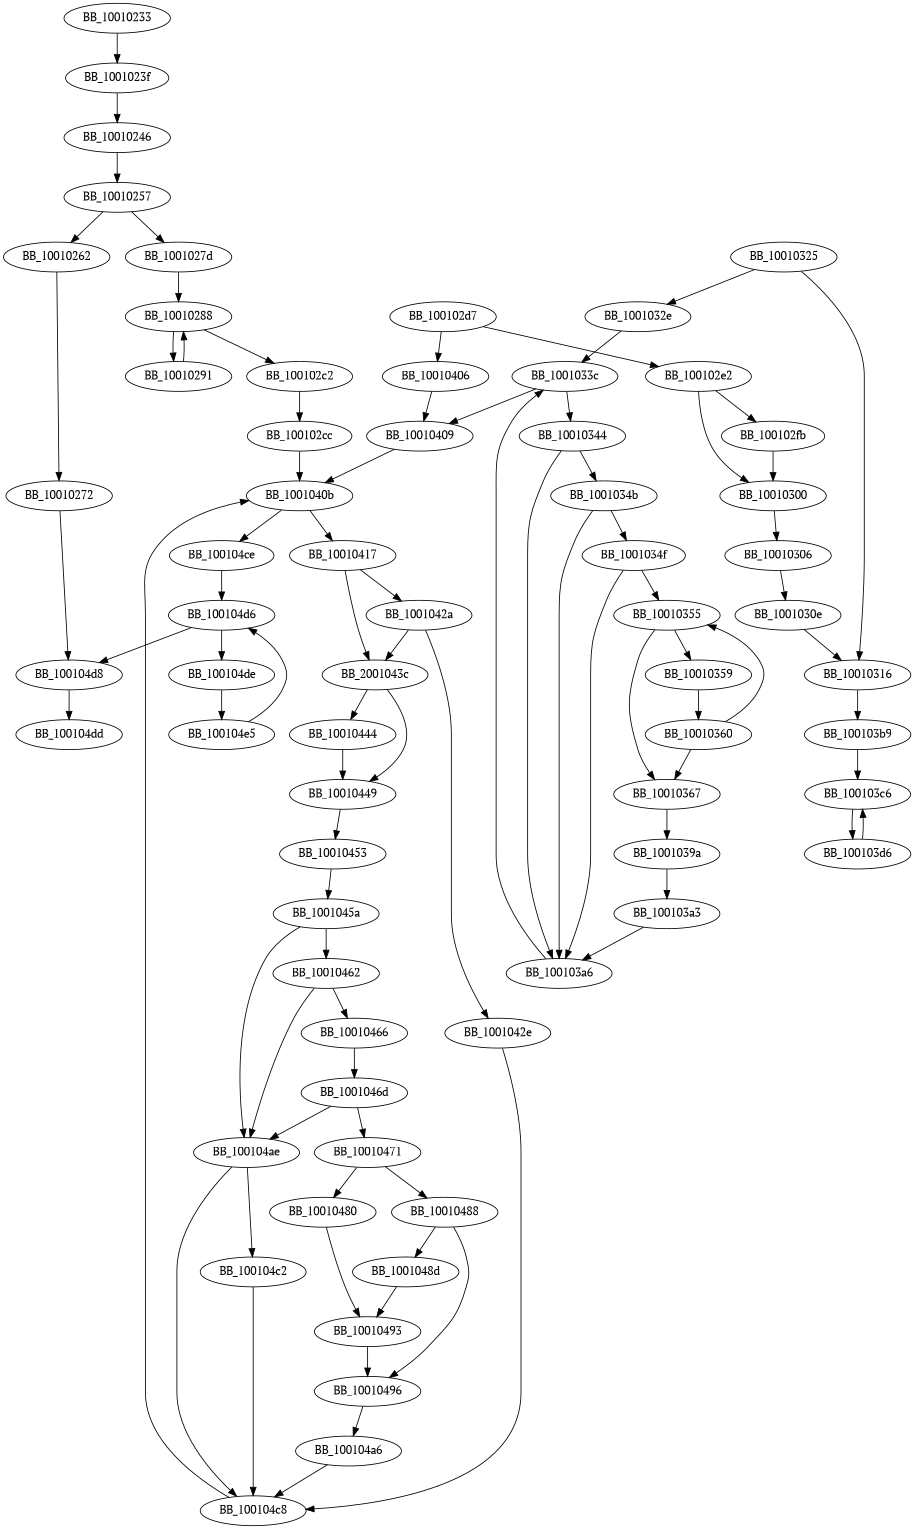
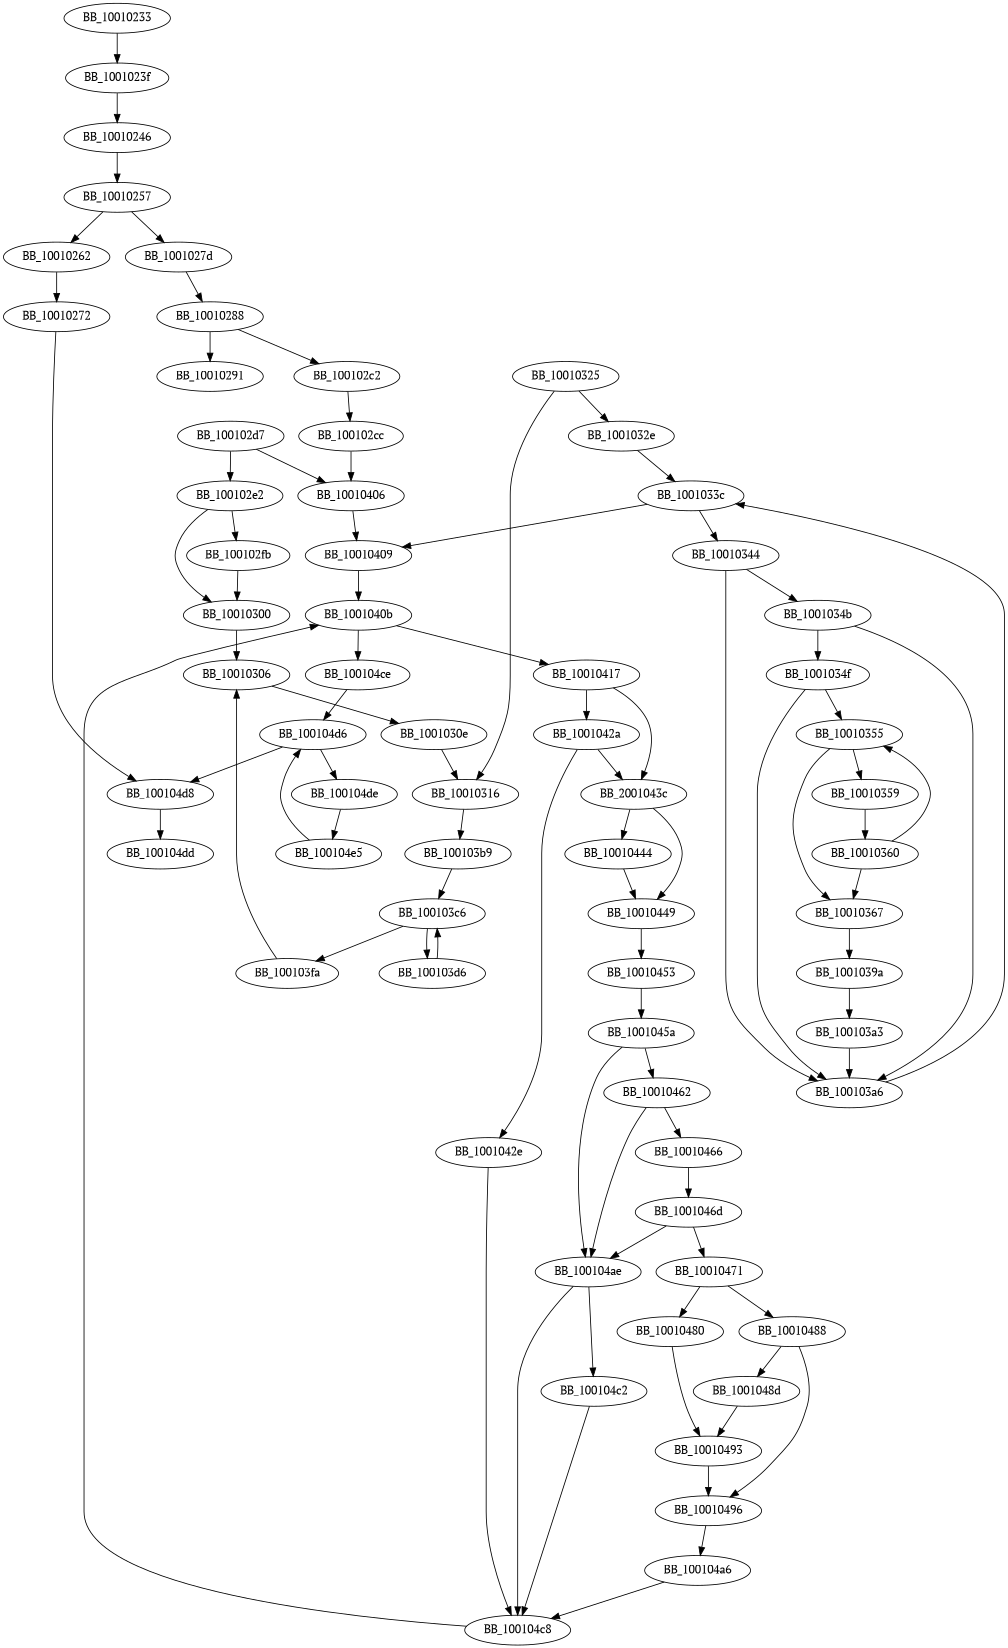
edge "BB_10010291" -> "BB_10010288": removed
edge "BB_100102cc" -> "BB_1001040b": now "BB_100102cc" -> "BB_10010406"
node "BB_100103fa": added
